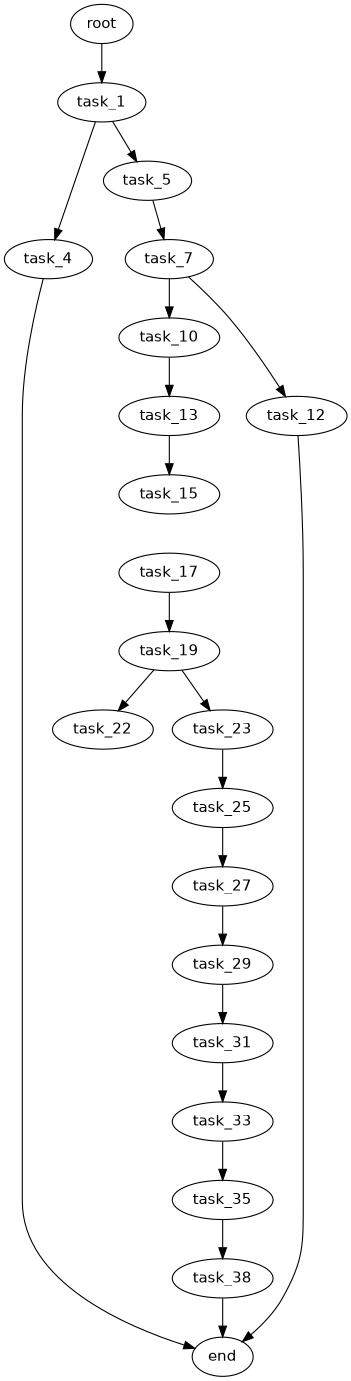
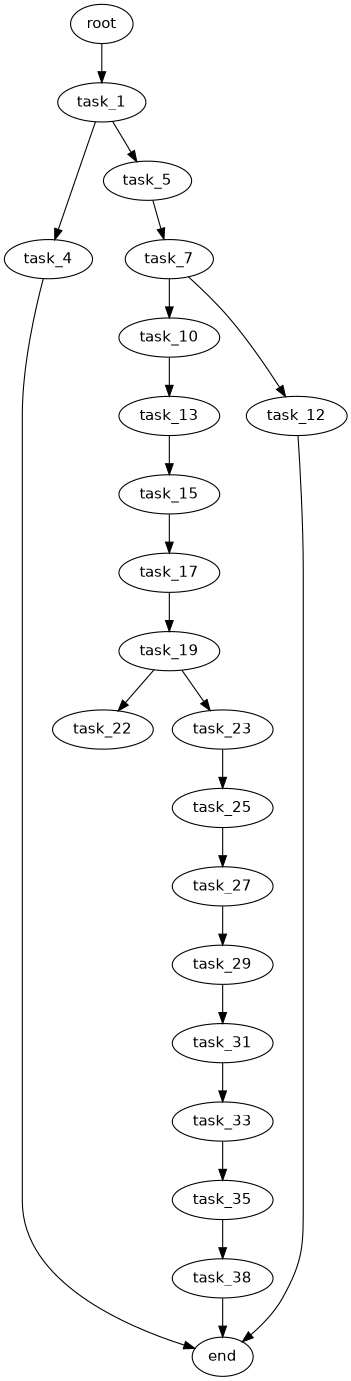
edge "task_15" -> "task_17": added
